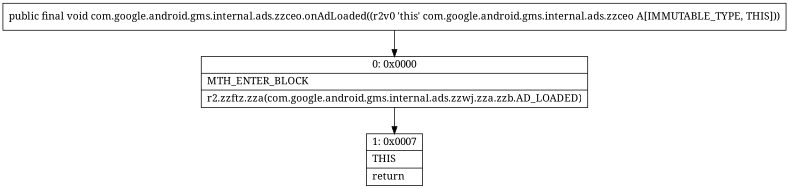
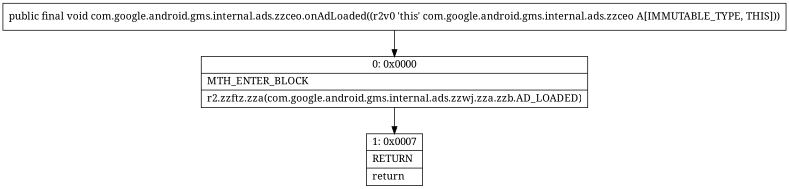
node "1: 0x0007": text "THIS" -> "RETURN"
